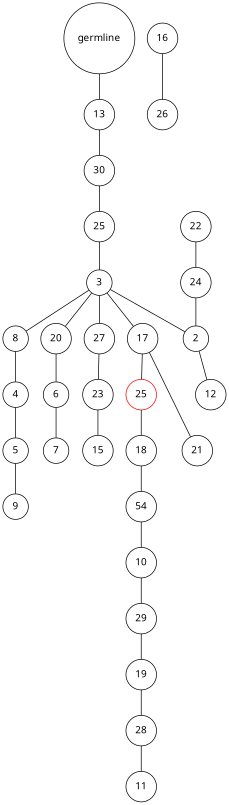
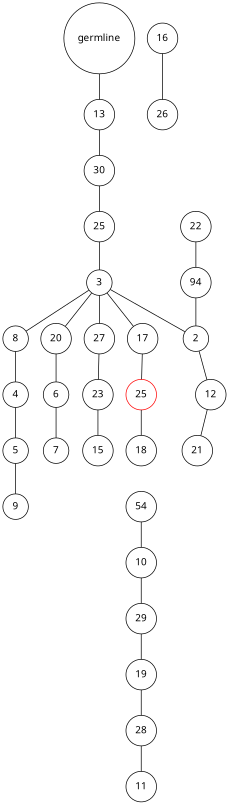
node "24": label "24" -> "94"
edge "17" -- "21": now "12" -- "21"
edge "18" -- "54": removed
